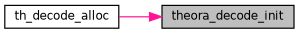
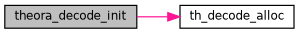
edge "th_decode_alloc" -> "theora_decode_init": reversed
